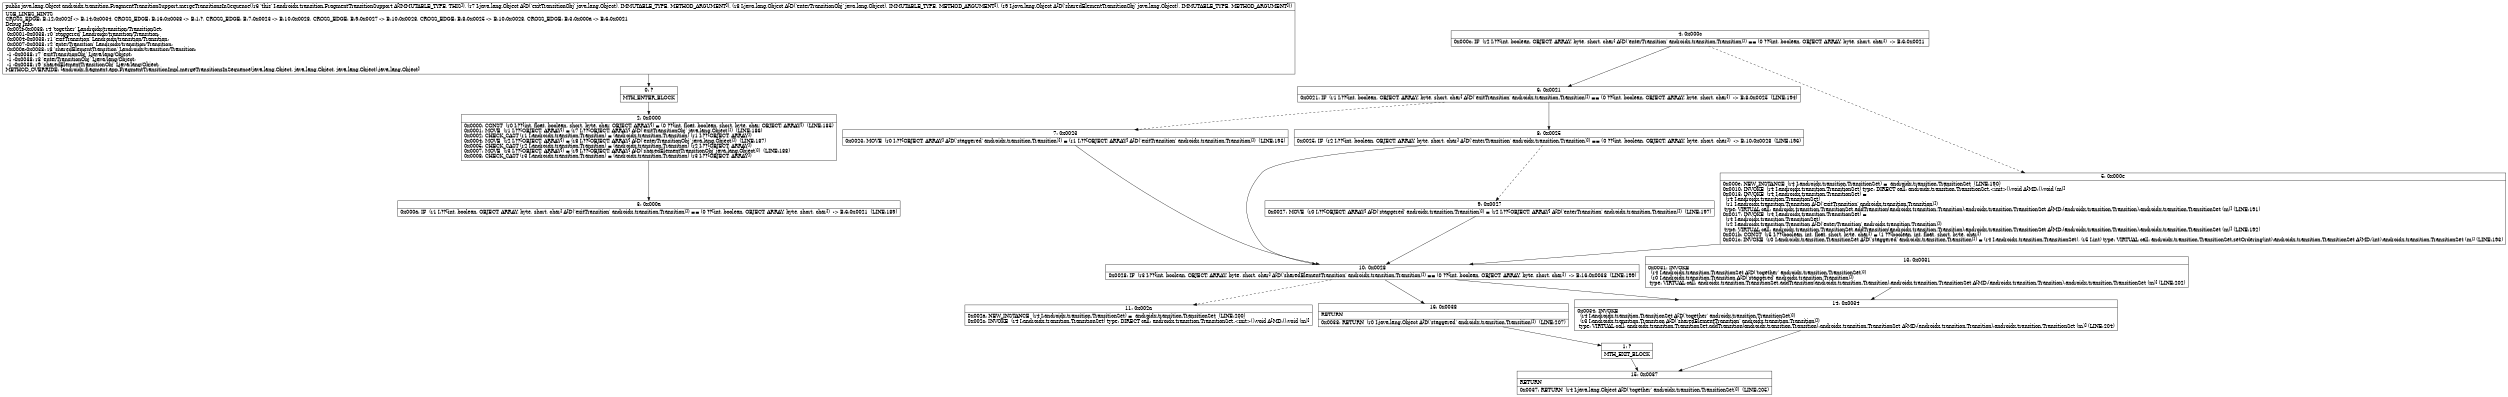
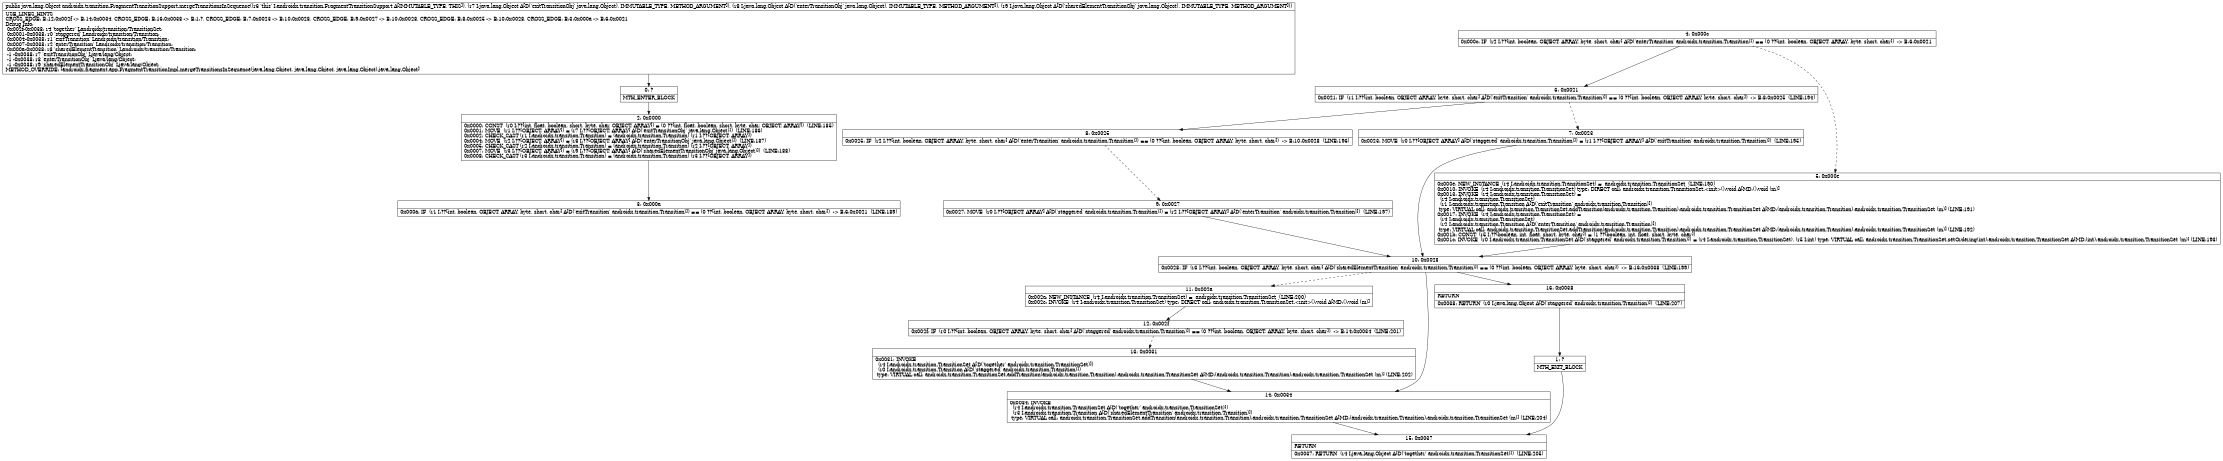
edge "8: 0x0025" -> "10: 0x0028": removed
node "12: 0x002f": added
